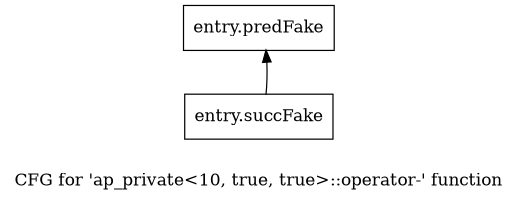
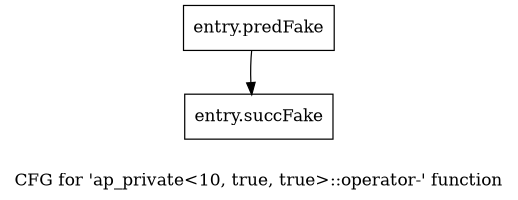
edge "entry.succFake" -> "entry.predFake": reversed
